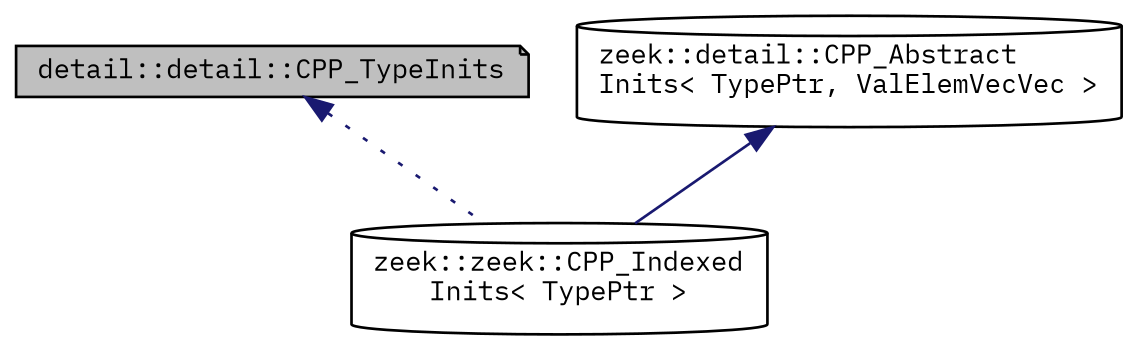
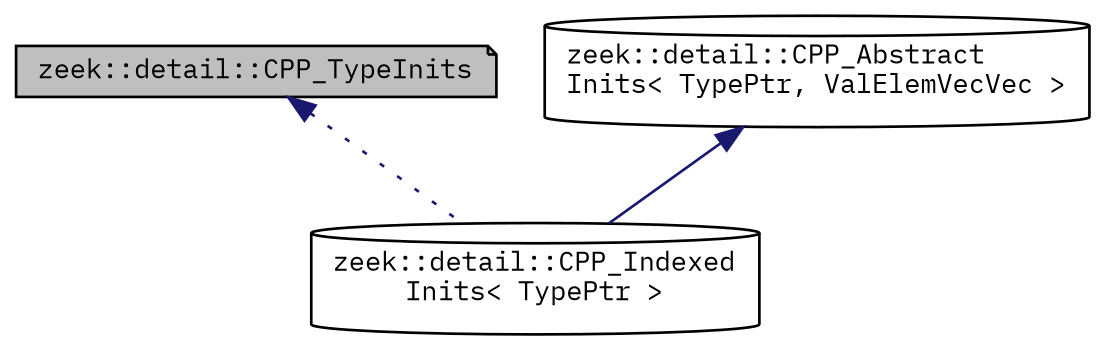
node "detail::detail::CPP_TypeInits": label "detail::detail::CPP_TypeInits" -> "zeek::detail::CPP_TypeInits"
node "zeek::zeek::CPP_Indexed Inits< TypePtr >": label "zeek::zeek::CPP_Indexed Inits< TypePtr >" -> "zeek::detail::CPP_Indexed Inits< TypePtr >"
